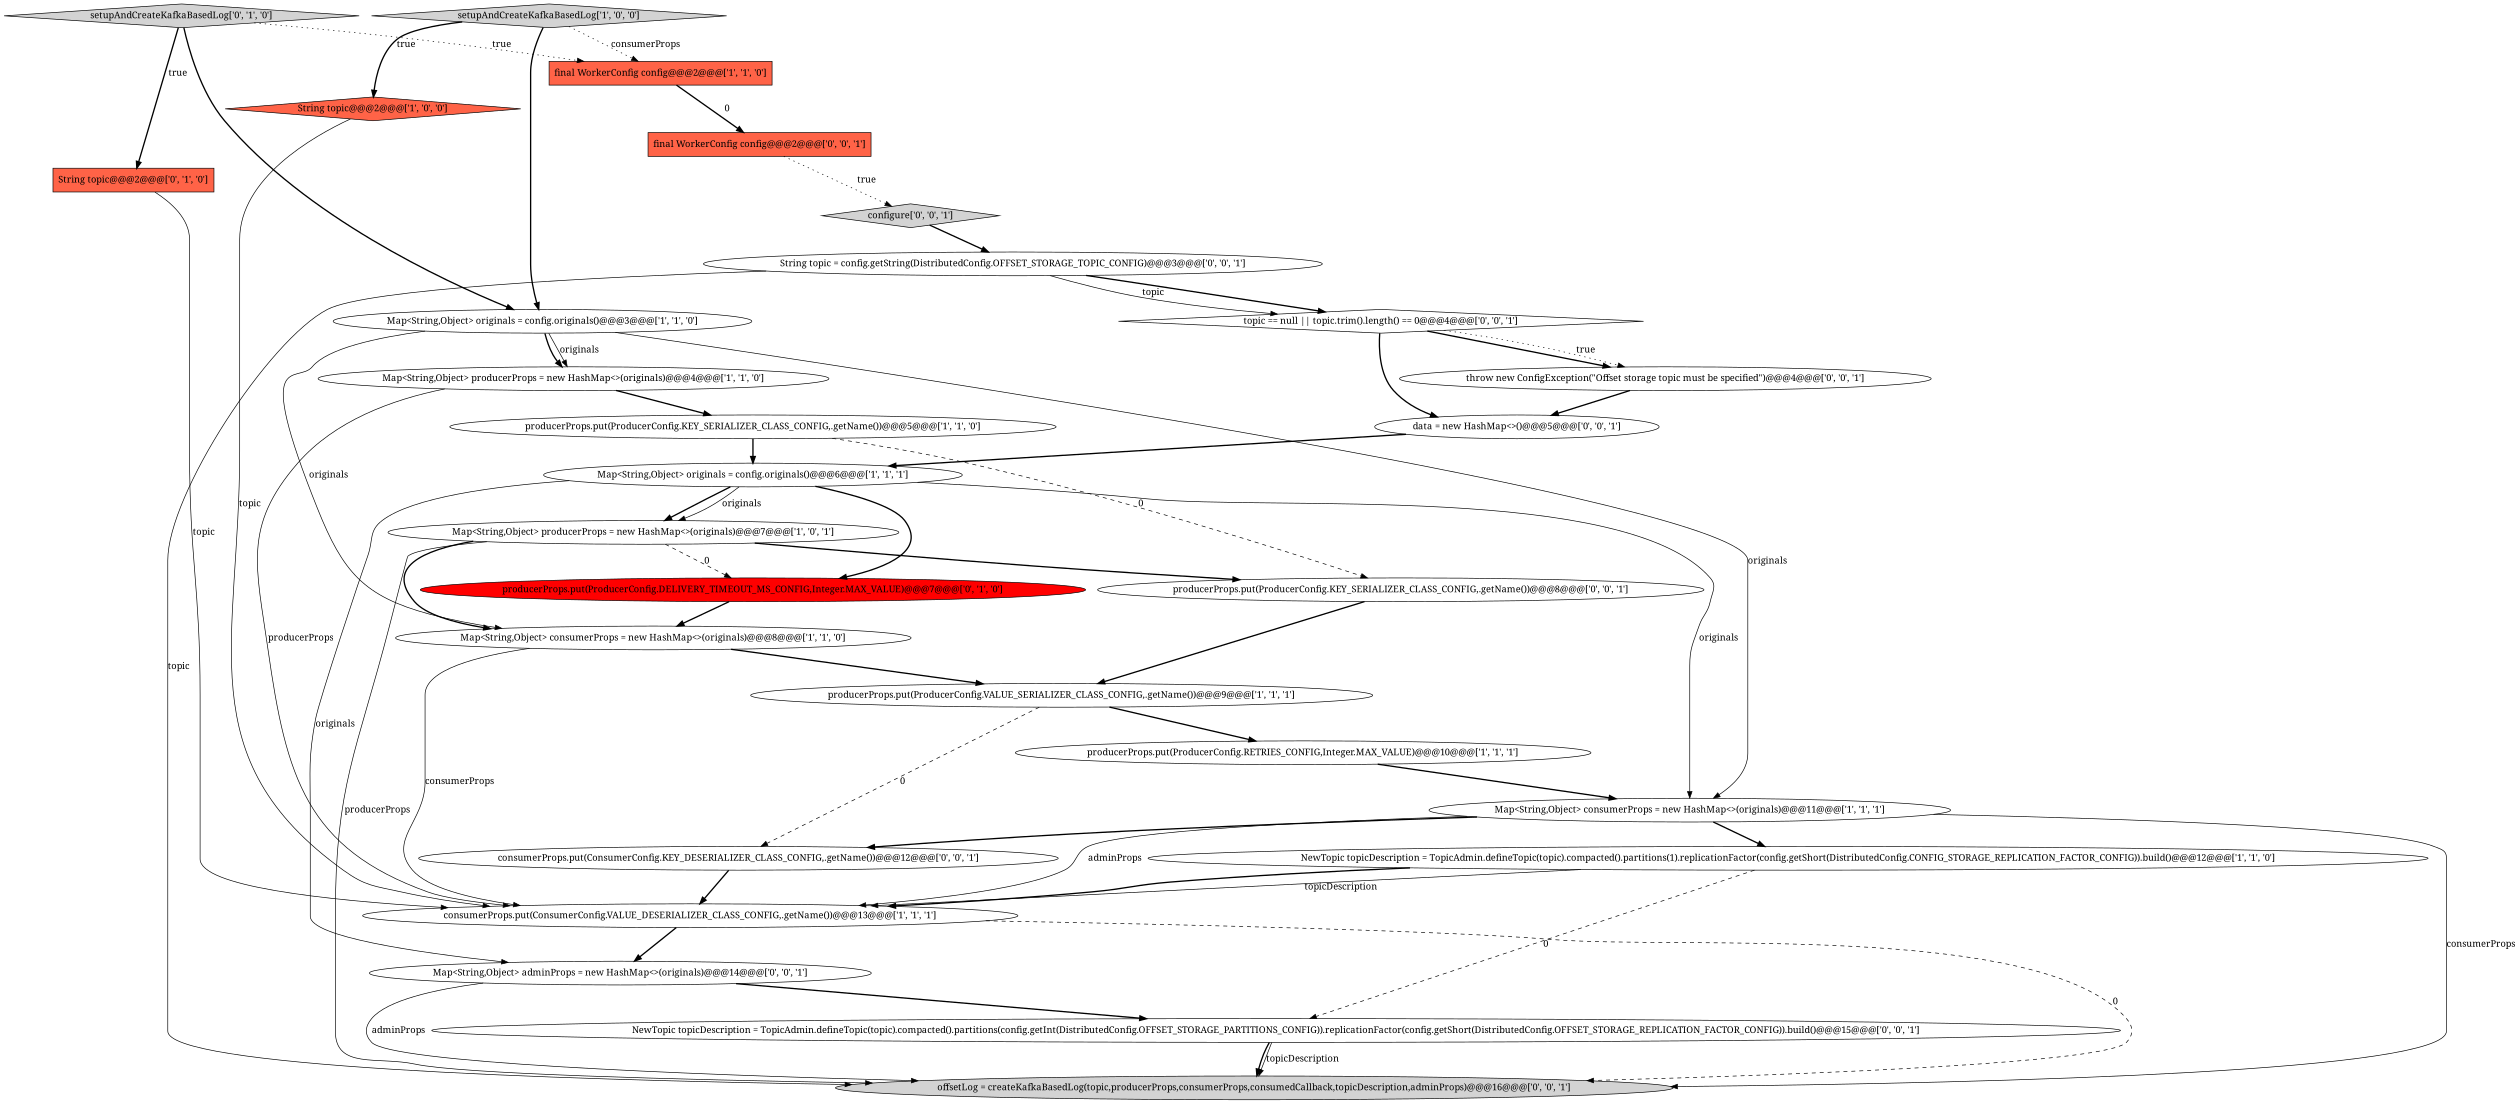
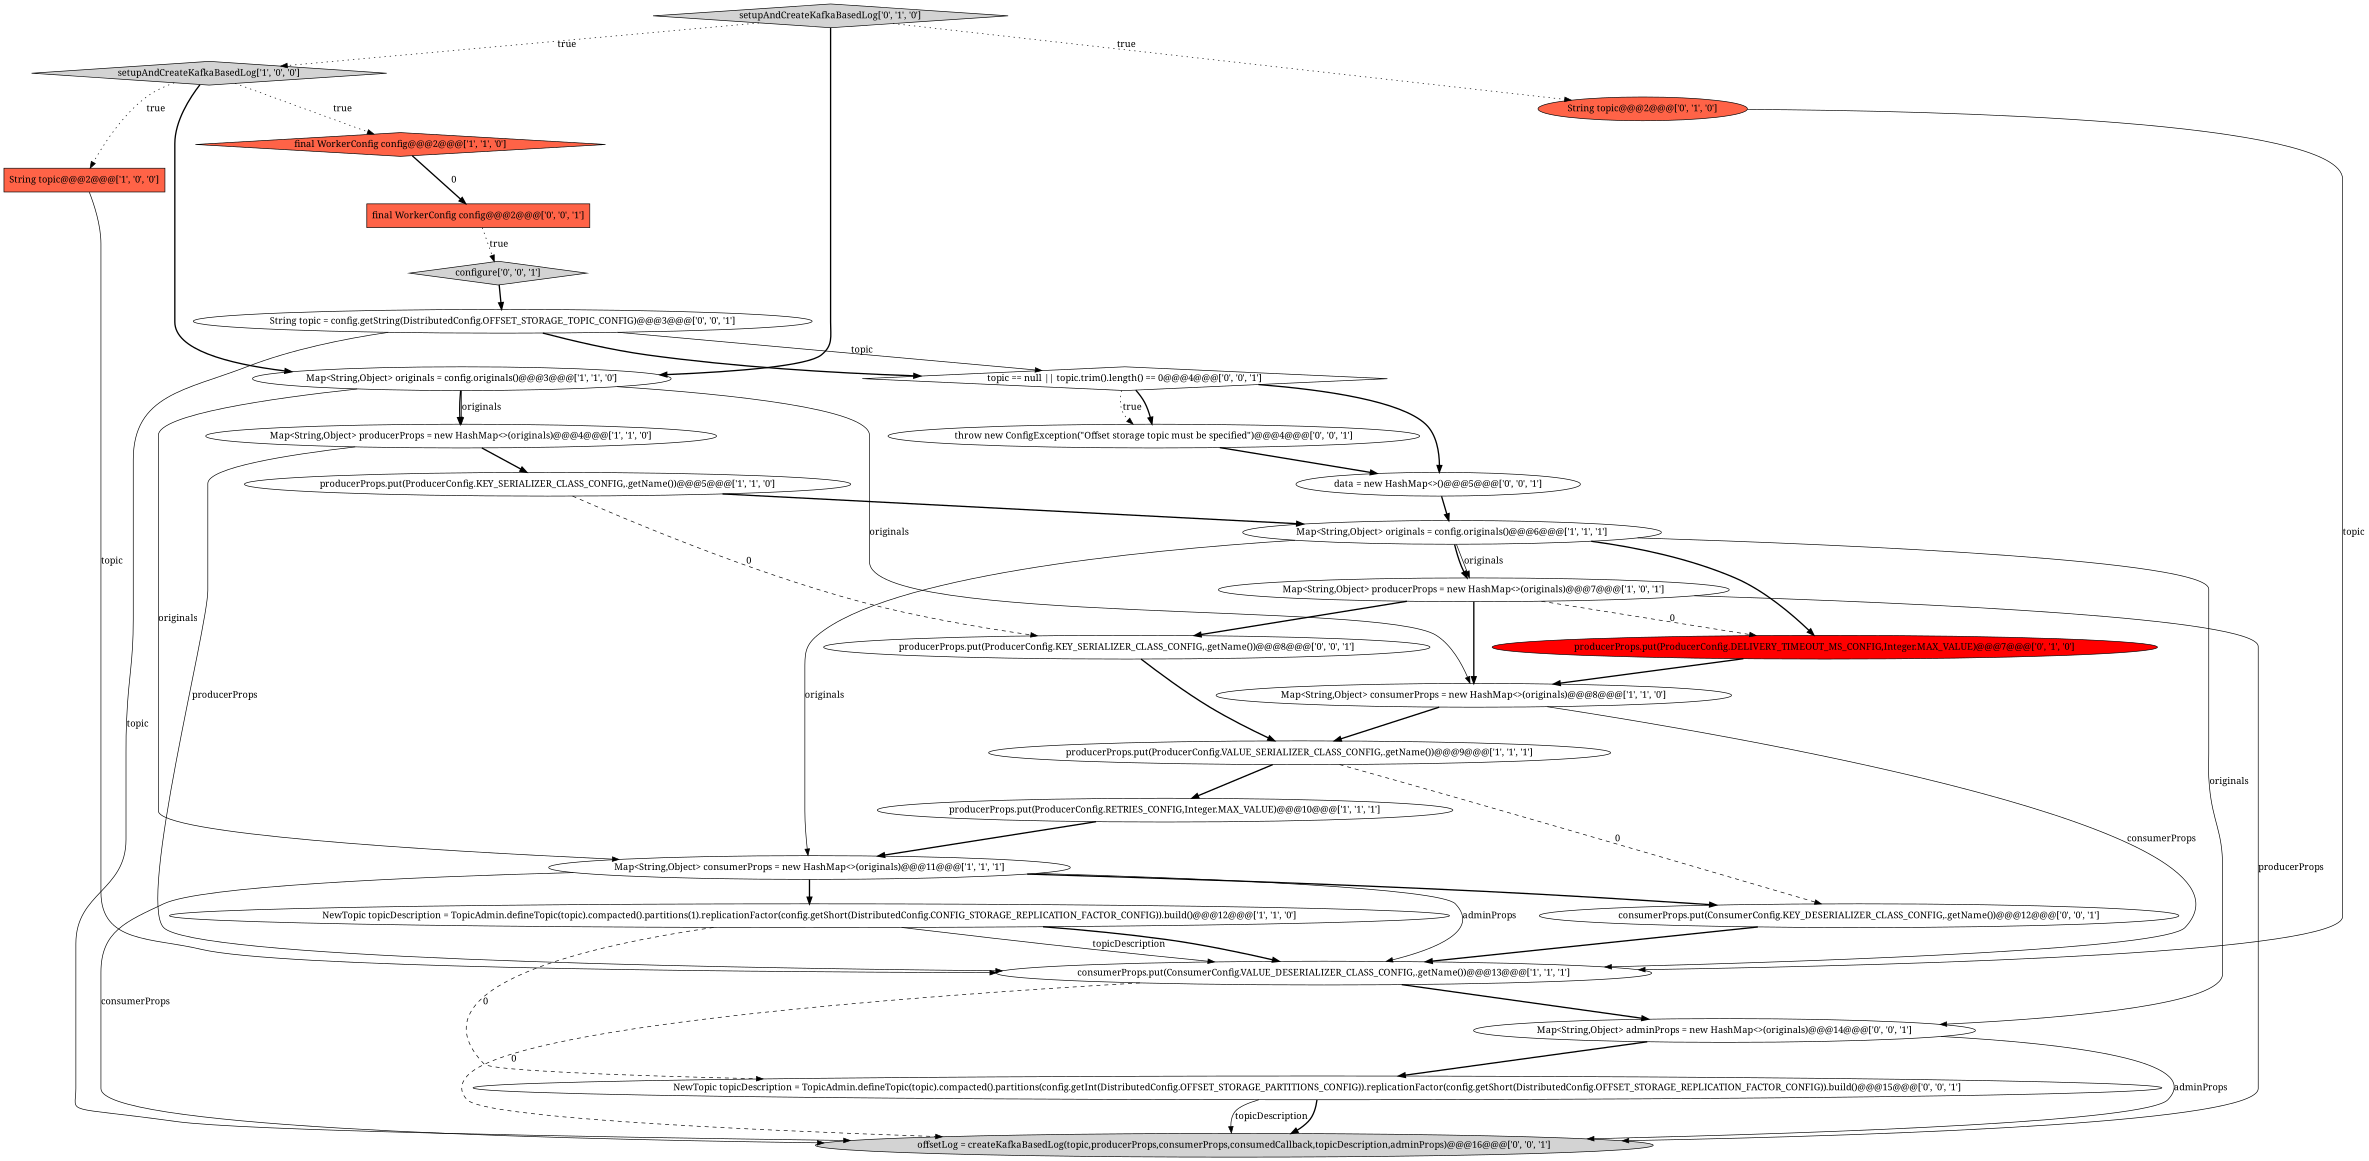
edge "setupAndCreateKafkaBasedLog['1', '0', '0']" -> "String topic@@@2@@@['1', '0', '0']": style bold -> dotted
edge "setupAndCreateKafkaBasedLog['0', '1', '0']" -> "final WorkerConfig config@@@2@@@['1', '1', '0']": now "setupAndCreateKafkaBasedLog['0', '1', '0']" -> "setupAndCreateKafkaBasedLog['1', '0', '0']"
edge "setupAndCreateKafkaBasedLog['1', '0', '0']" -> "final WorkerConfig config@@@2@@@['1', '1', '0']": label "consumerProps" -> "true"
node "final WorkerConfig config@@@2@@@['1', '1', '0']": shape box -> diamond
edge "setupAndCreateKafkaBasedLog['0', '1', '0']" -> "String topic@@@2@@@['0', '1', '0']": style bold -> dotted
node "String topic@@@2@@@['1', '0', '0']": shape diamond -> box
node "String topic@@@2@@@['0', '1', '0']": shape box -> ellipse
